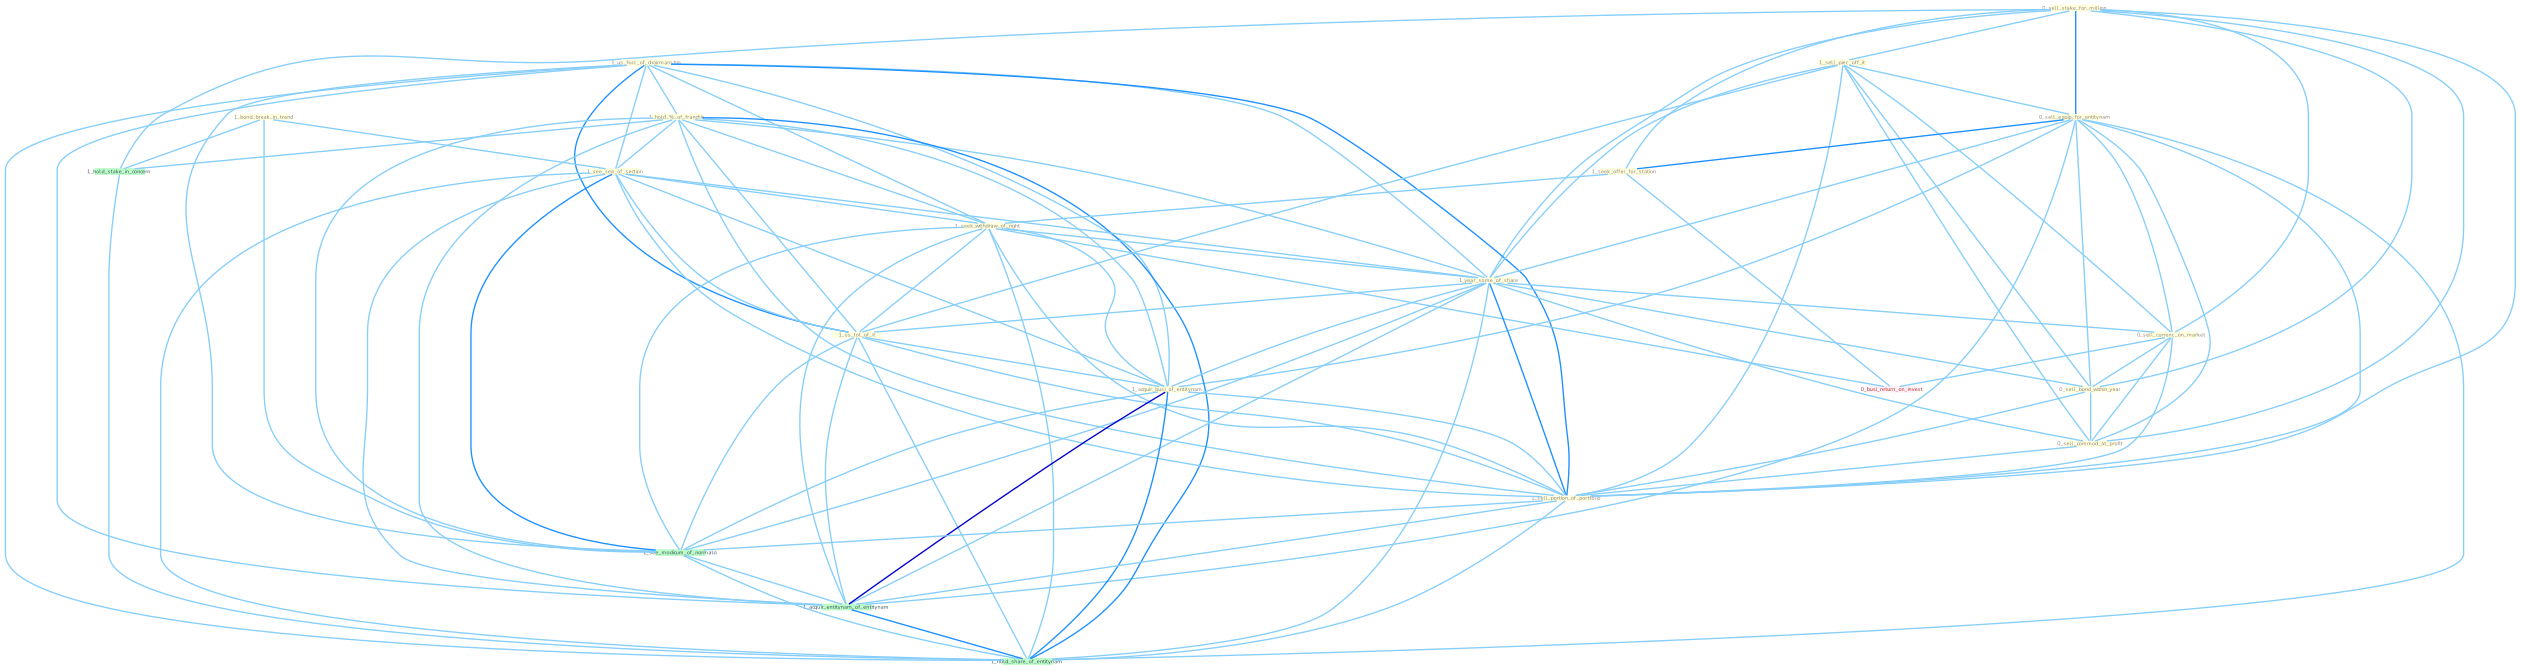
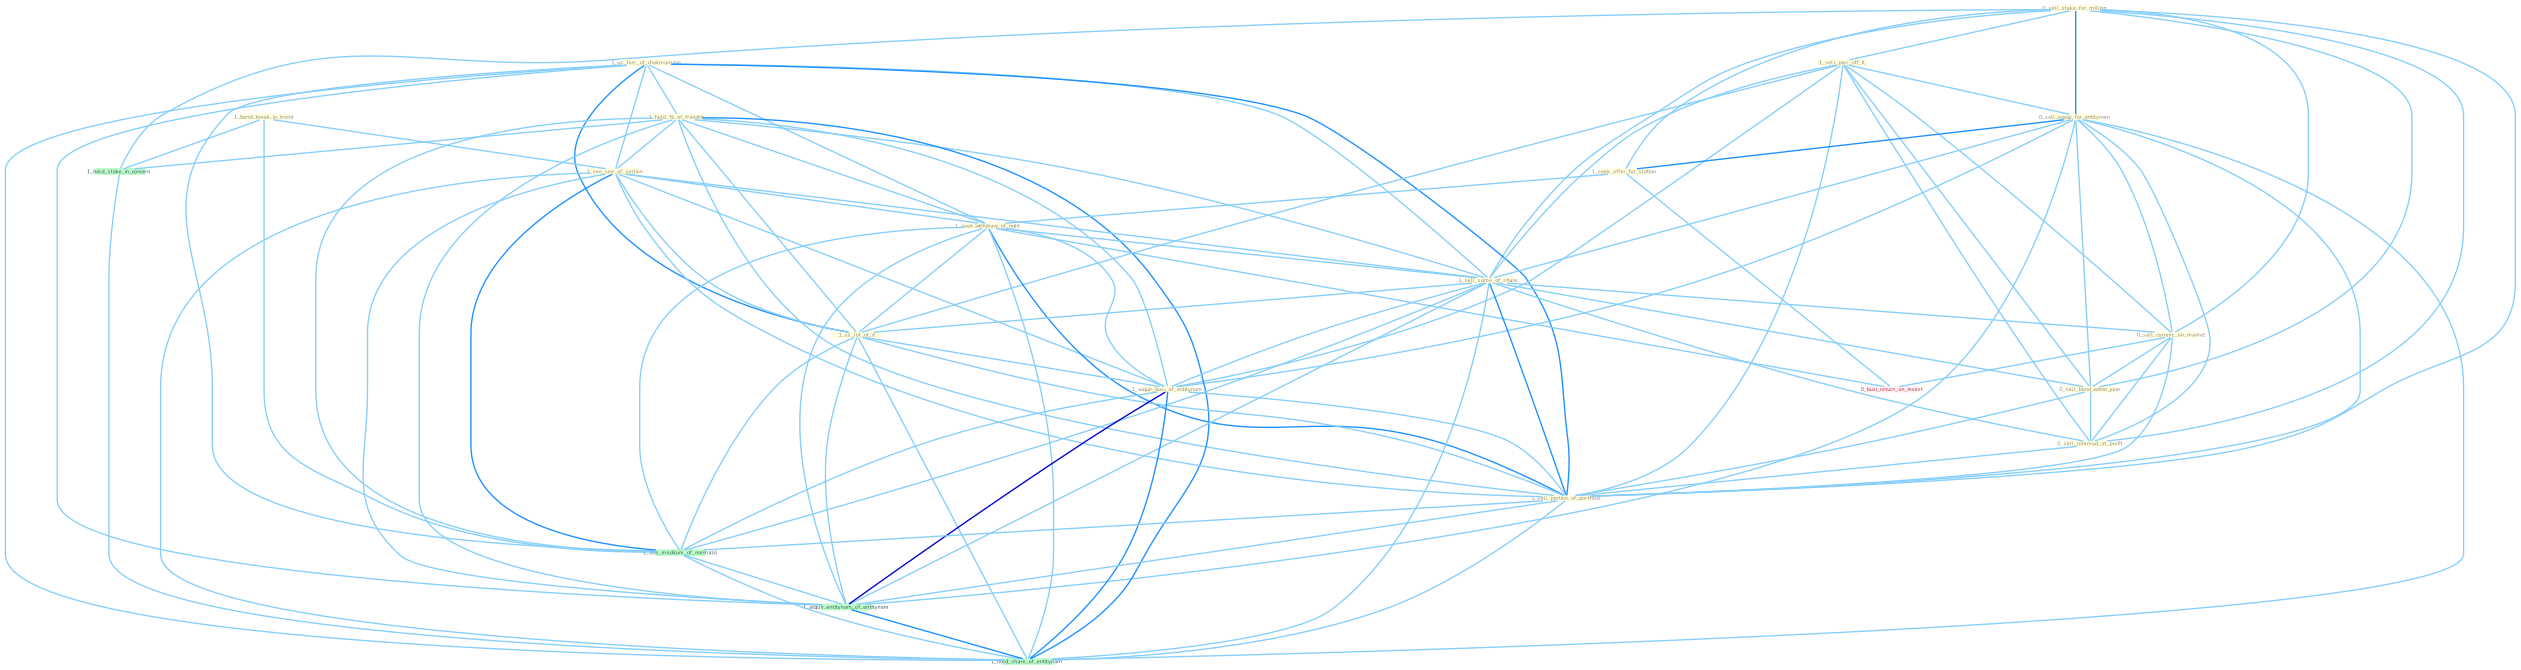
edge "1_us_forc_of_chairmanship" -- "1_acquir_busi_of_entitynam": now "1_sell_piec_off_it" -- "1_acquir_busi_of_entitynam"
node "1_year_some_of_share": label "1_year_some_of_share" -> "1_sell_some_of_share"
edge "1_seek_withdraw_of_right" -- "1_sell_portion_of_portfolio": color #87cefa -> #1e90ff
